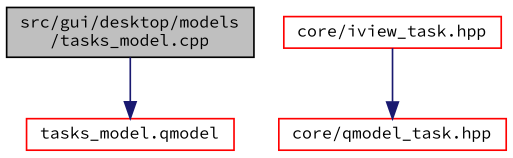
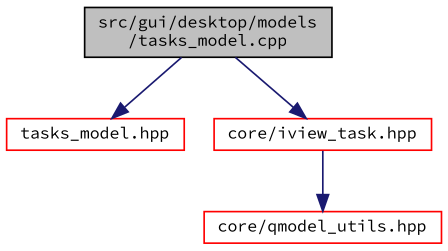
edge "src/gui/desktop/models /tasks_model.cpp" -> "core/iview_task.hpp": added
node "tasks_model.qmodel": label "tasks_model.qmodel" -> "tasks_model.hpp"
node "core/qmodel_task.hpp": label "core/qmodel_task.hpp" -> "core/qmodel_utils.hpp"
